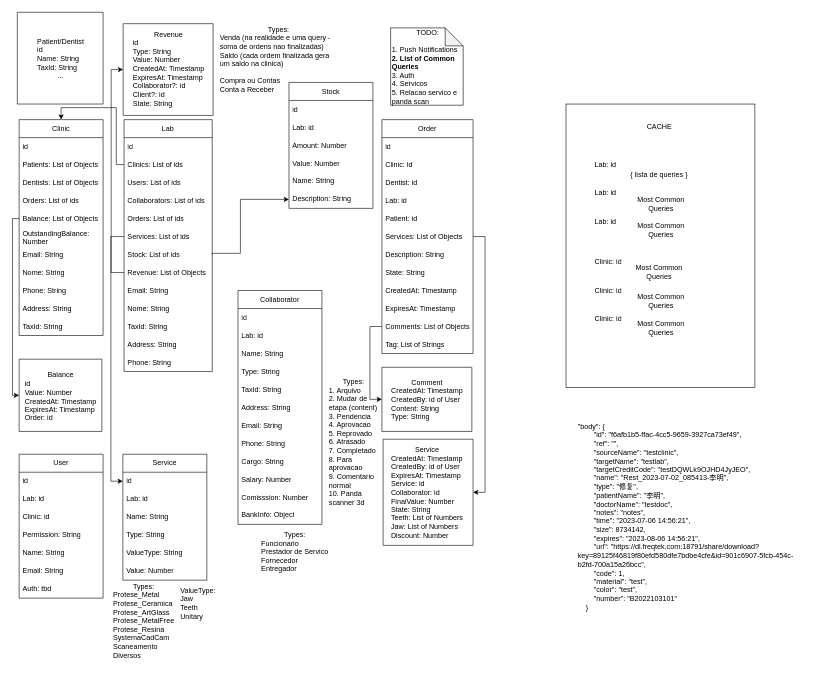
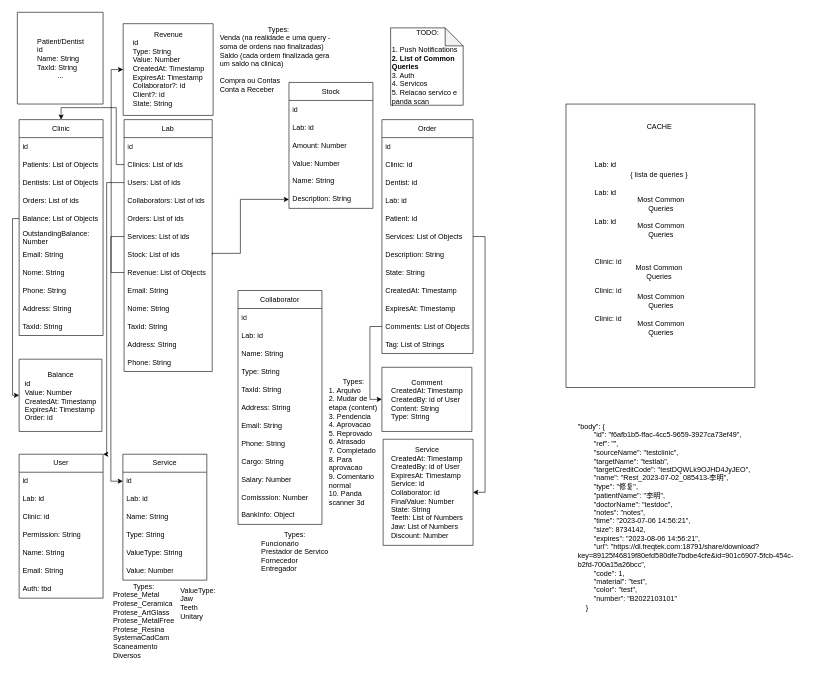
edge "Users: List of ids" -> "User": added
